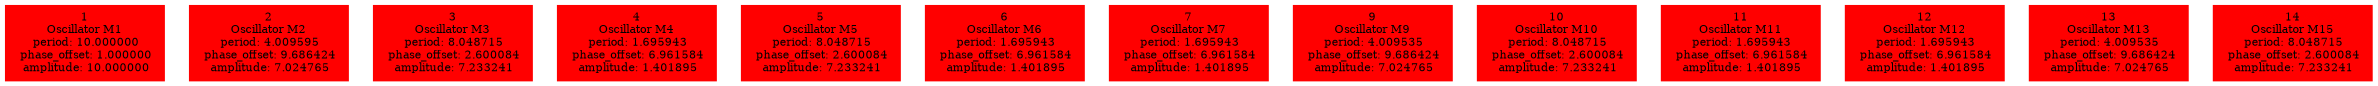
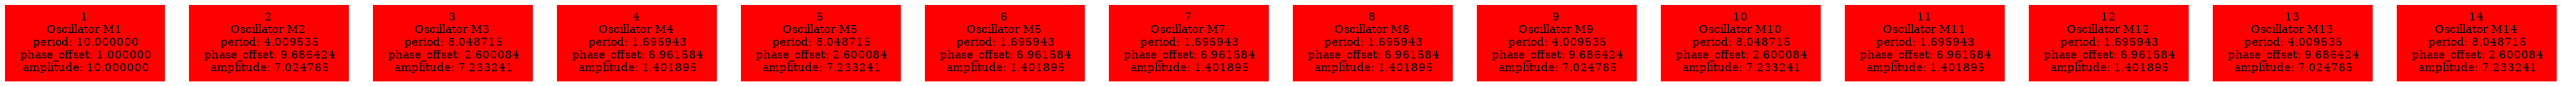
node "6": text "Oscillator M6" -> "Oscillator M5"
node "14": text "Oscillator M15" -> "Oscillator M14"
node "2": text "period: 4.009595" -> "period: 4.009535"
node "8": added
